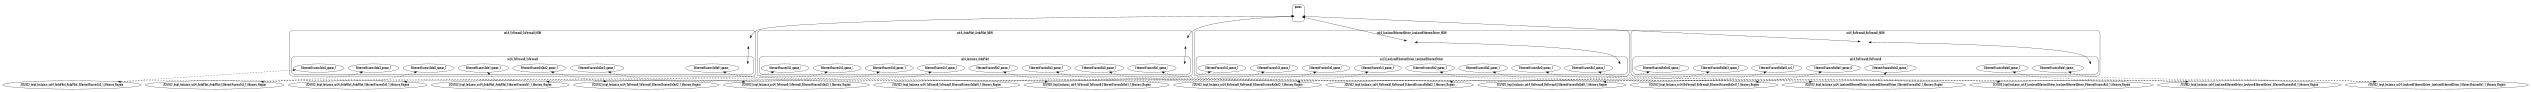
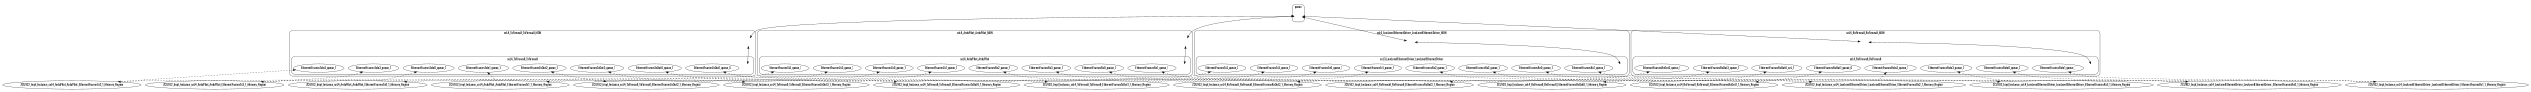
cluster "seL4_Instance_ArduPilot": label "seL4_Instance_ArduPilot" -> "seL4_ArduPilot_ArduPilot"
node "EthernetFramesTxOut0_queue_1": added
node "EthernetFramesTxOut1_queue_1": label "EthernetFramesTxOut1_queue_1" -> "EthernetFramesTxOut1_queue_5"
node "EthernetFramesRxIn3_queue_1": added
